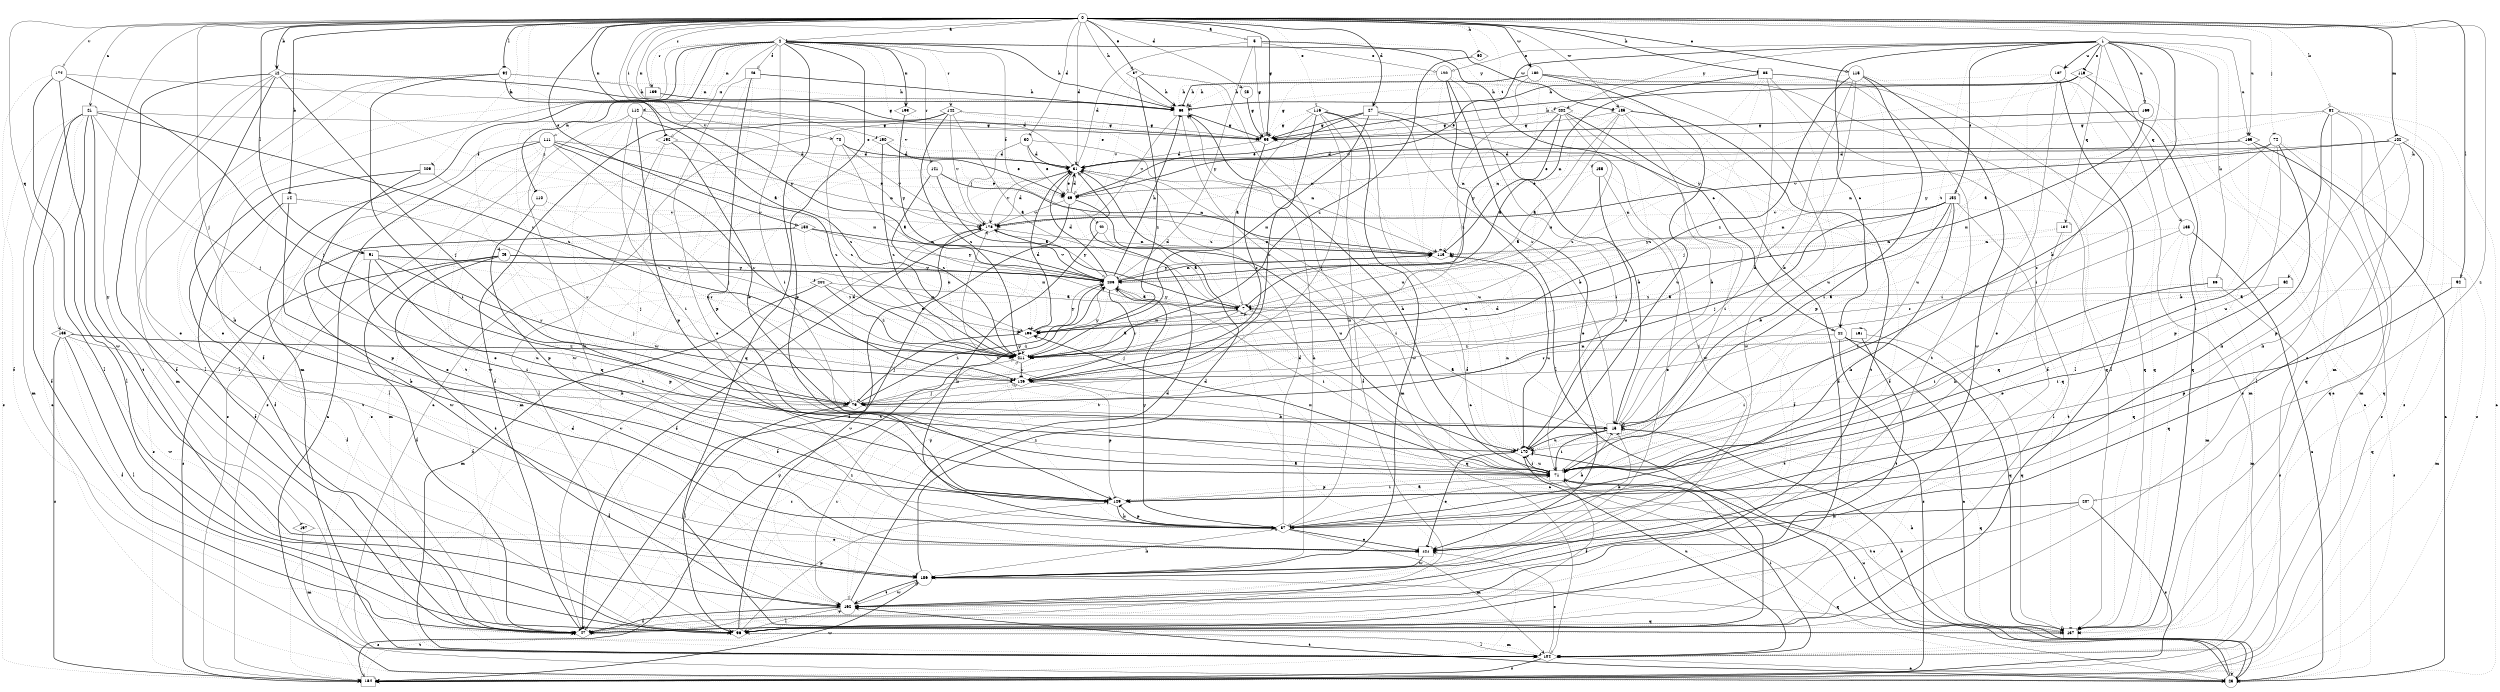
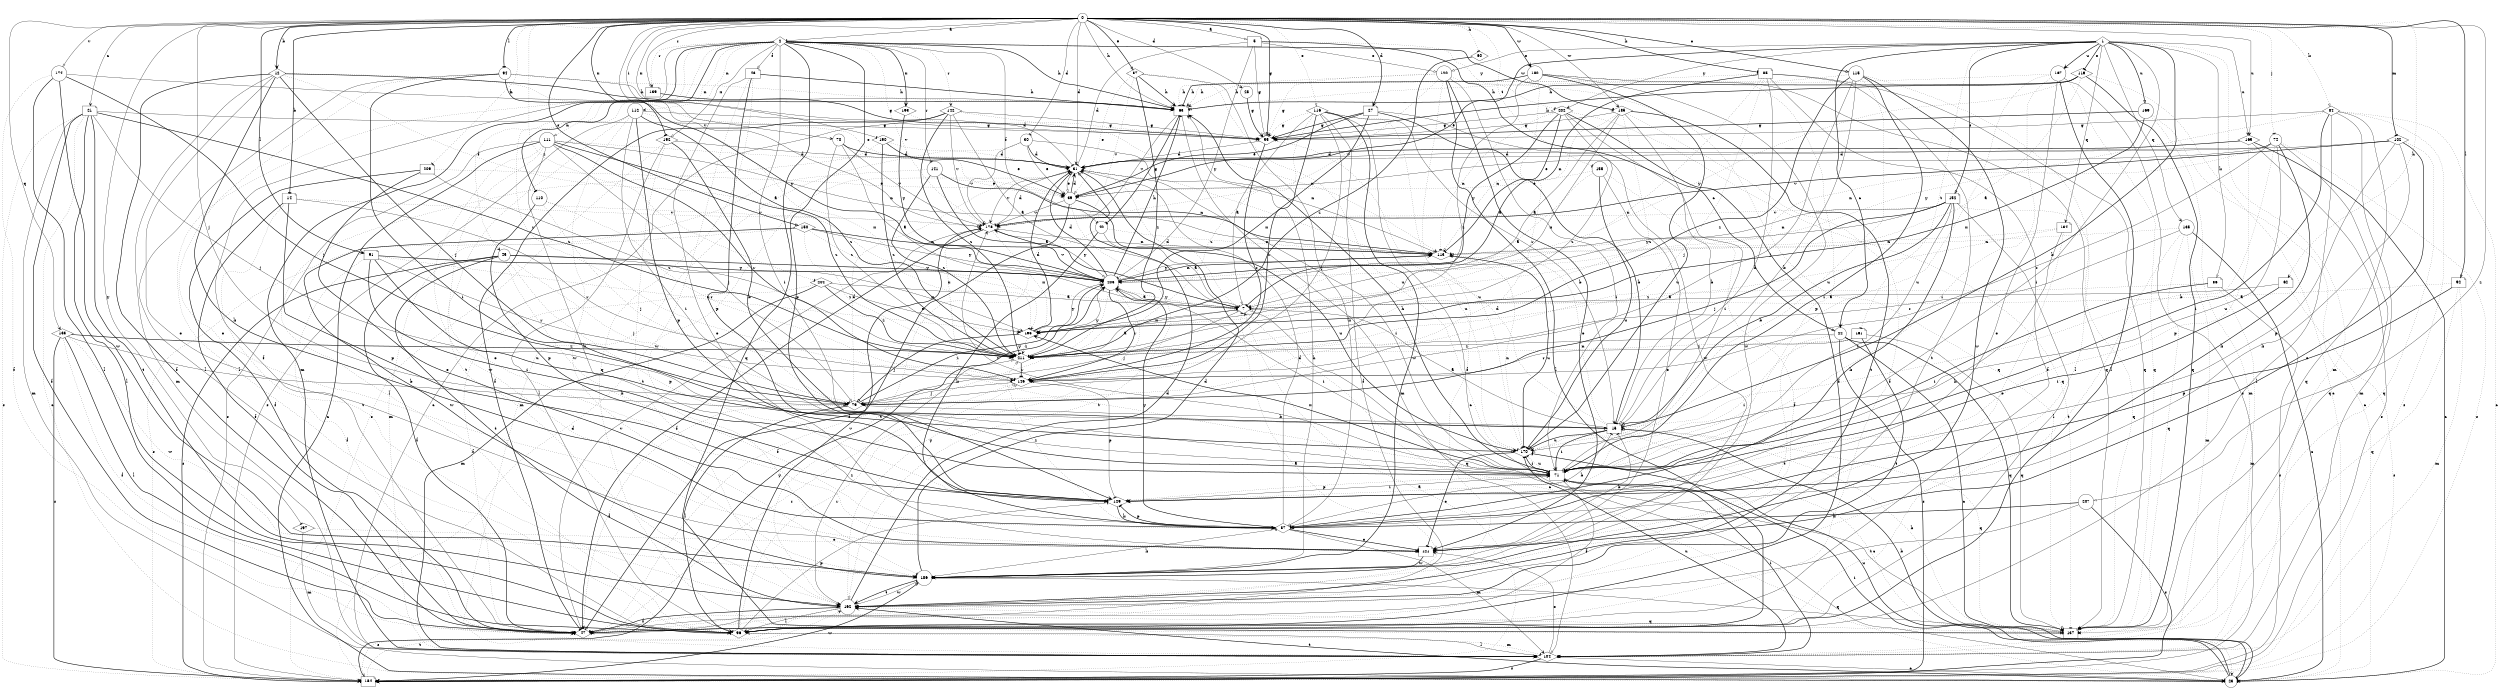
edge "63" -> "55": now "63" -> "40"
edge "30" -> "178": label "j" -> "v"
edge "91" -> "146": style bold -> solid
